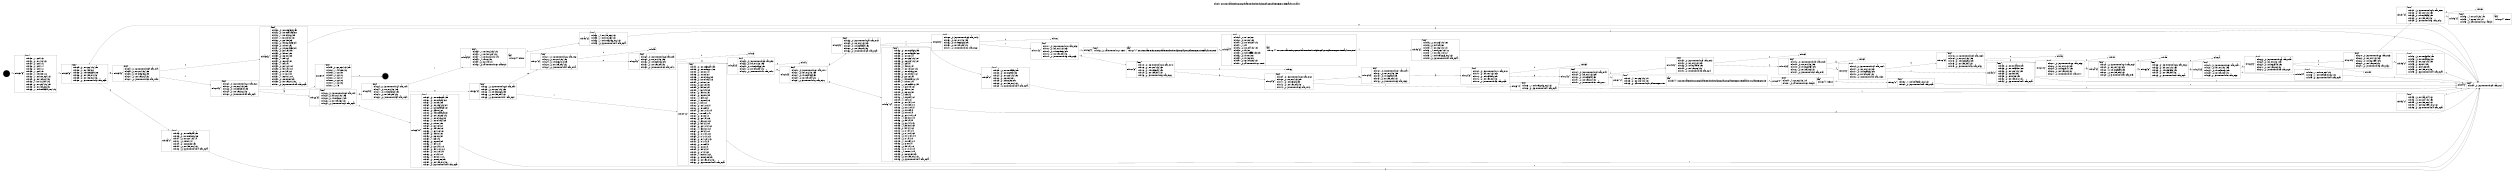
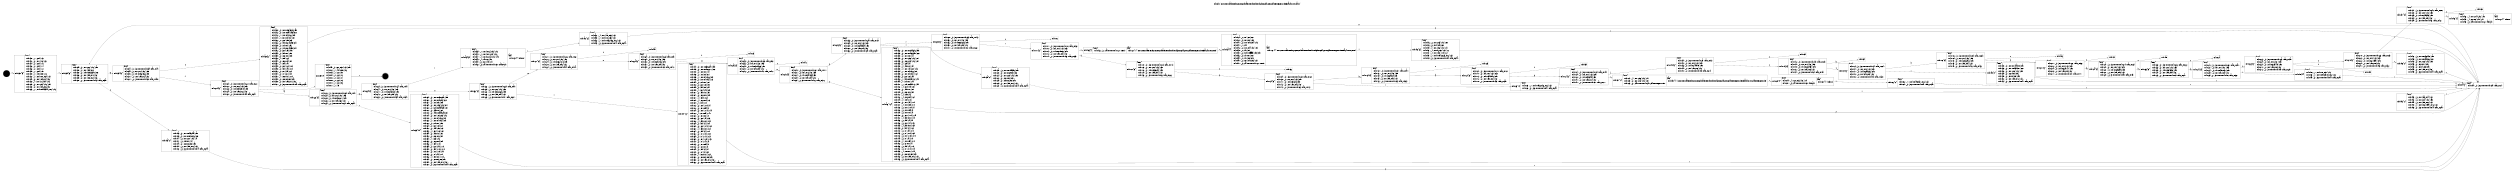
node "0x4018d5": added
